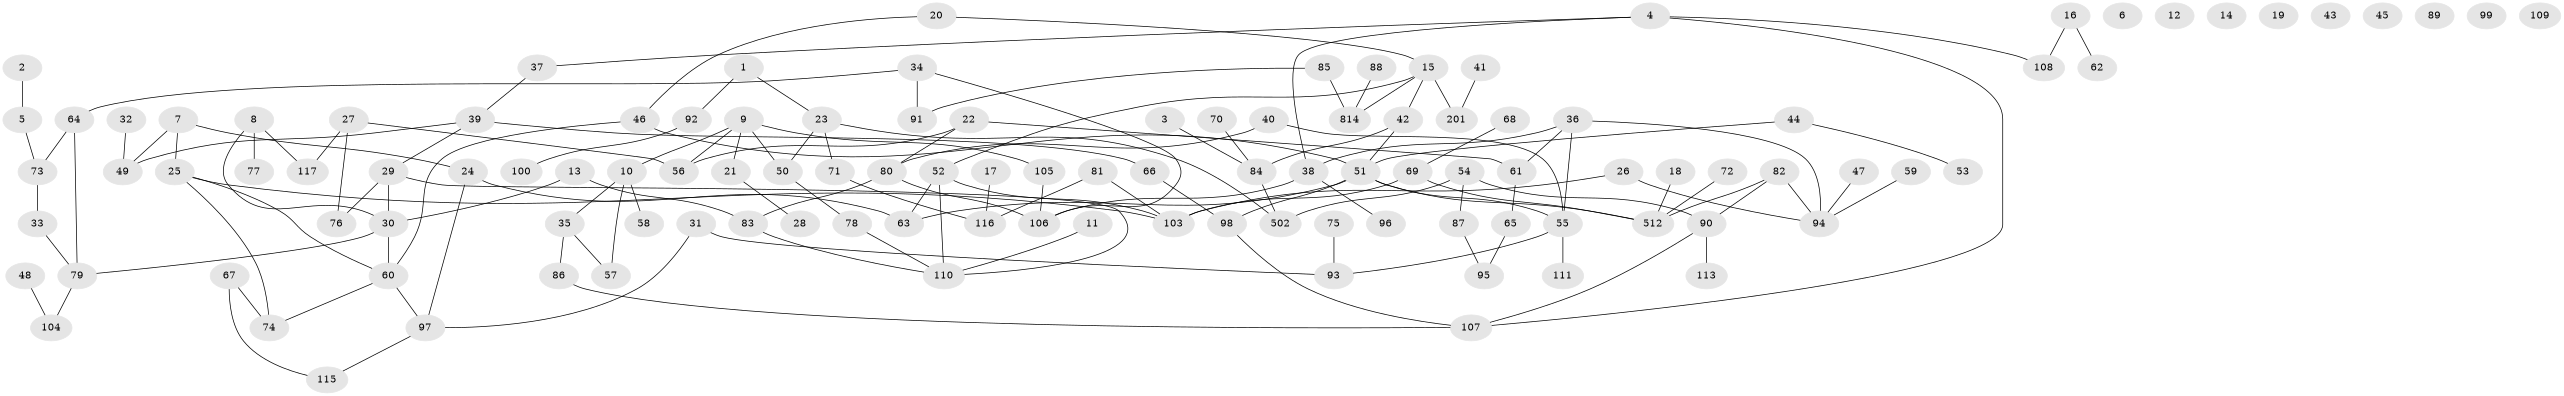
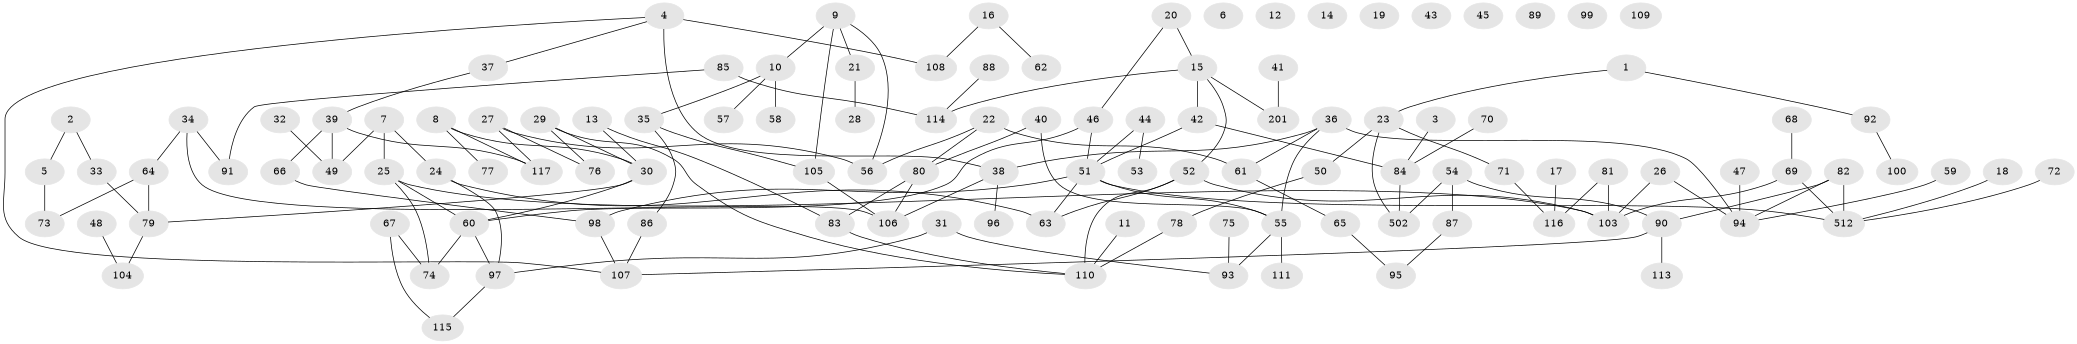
node "814": label "814" -> "114"
edge "9" -- "50": removed
edge "39" -- "29": now "39" -- "117"
edge "73" -- "33": now "2" -- "33"
edge "35" -- "57": now "35" -- "105"
